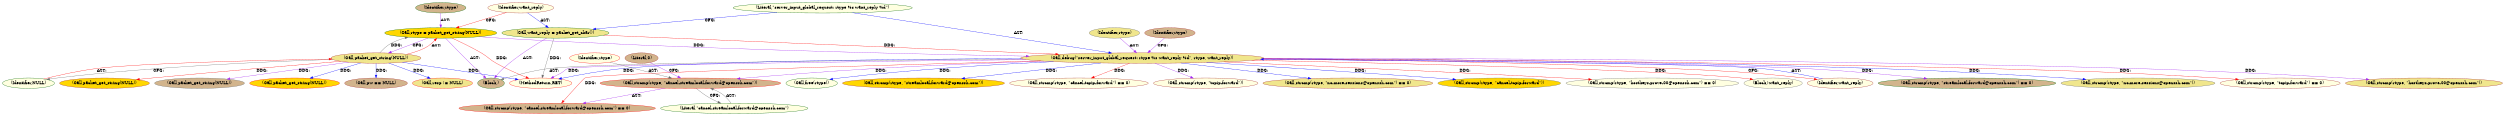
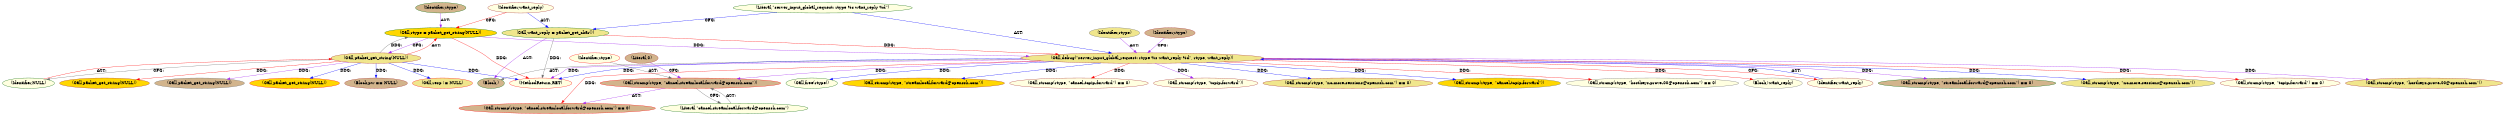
edge "(Call,rtype = packet_get_string(NULL))" -> "(Block,)": removed, label "AST:"
node "(Call,pw == NULL)": label "(Call,pw == NULL)" -> "(Block,pw == NULL)"
